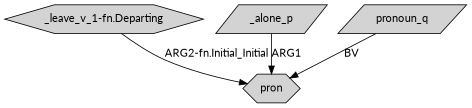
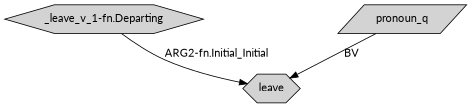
node "_alone_p": removed
node "pron": label "pron" -> "leave"
